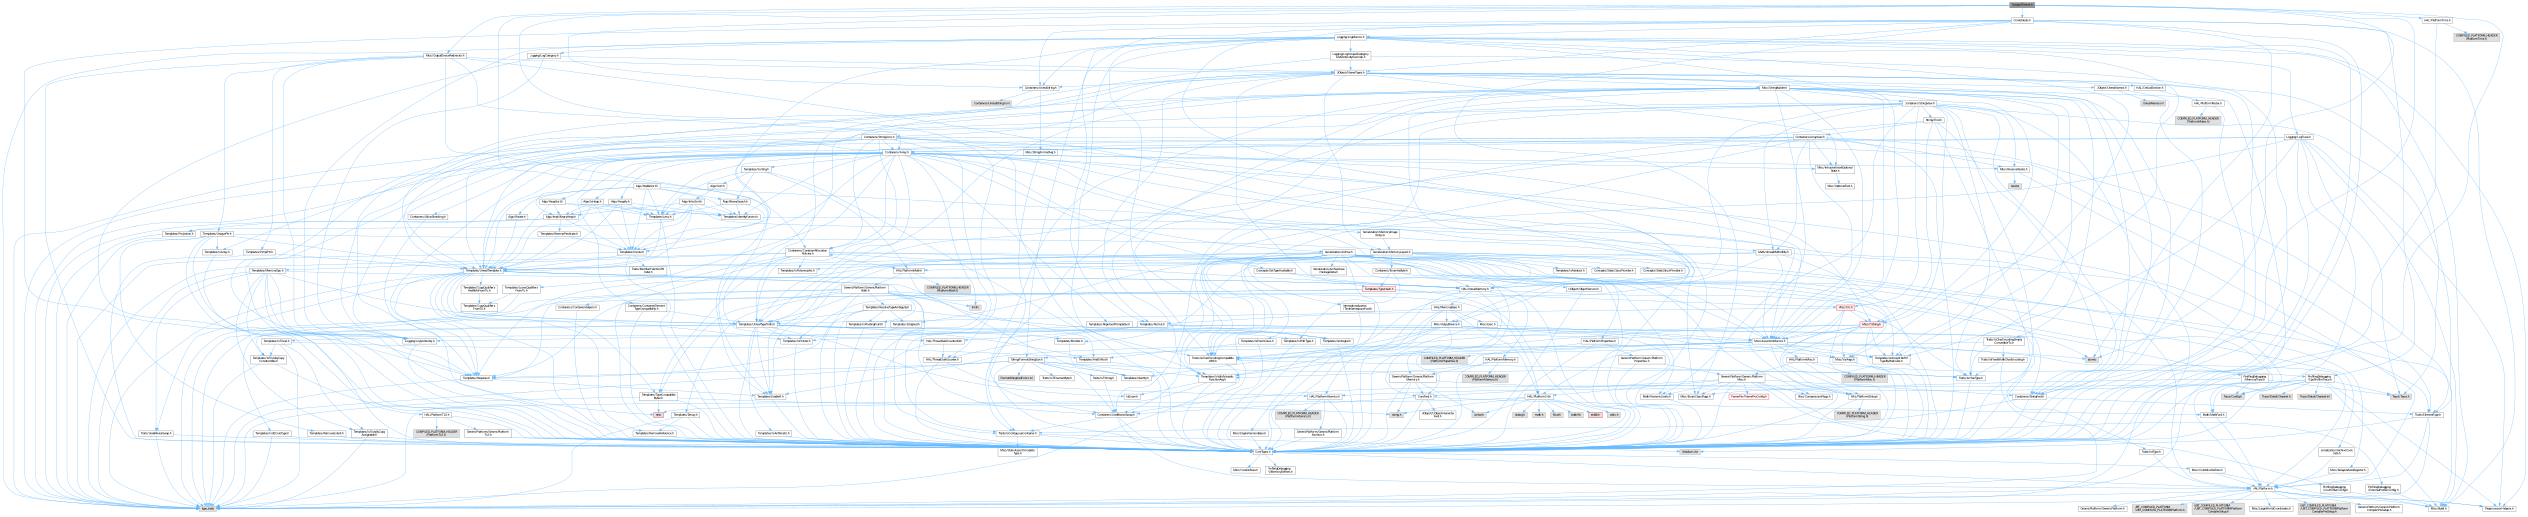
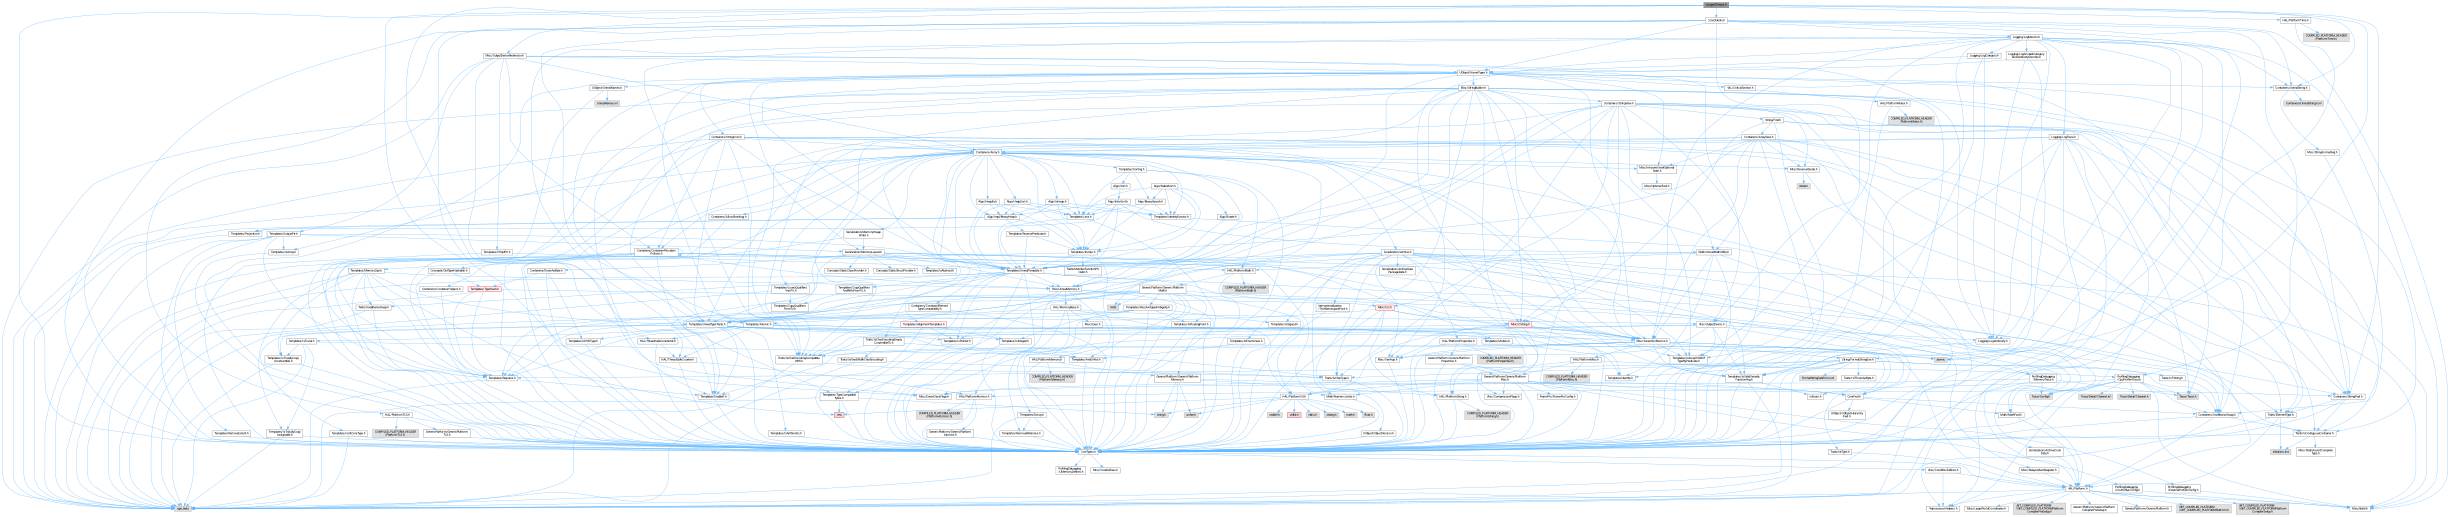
edge "Algo/Heapify.h" -> "Templates/IdentityFunctor.h": removed
edge "Algo/StableSort.h" -> "Misc/EnumClassFlags.h": now "Misc/OutputDeviceRedirector.h" -> "Misc/EnumClassFlags.h"
node "Templates/IsPolymorphic.h": removed
node "Templates/AlignmentTemplates.h": color grey40 -> red
edge "Serialization/Archive.h" -> "CoreTypes.h": removed
node "FramePro/FrameProConfig.h": color red -> grey40
node "Misc/EngineVersionBase.h": removed
